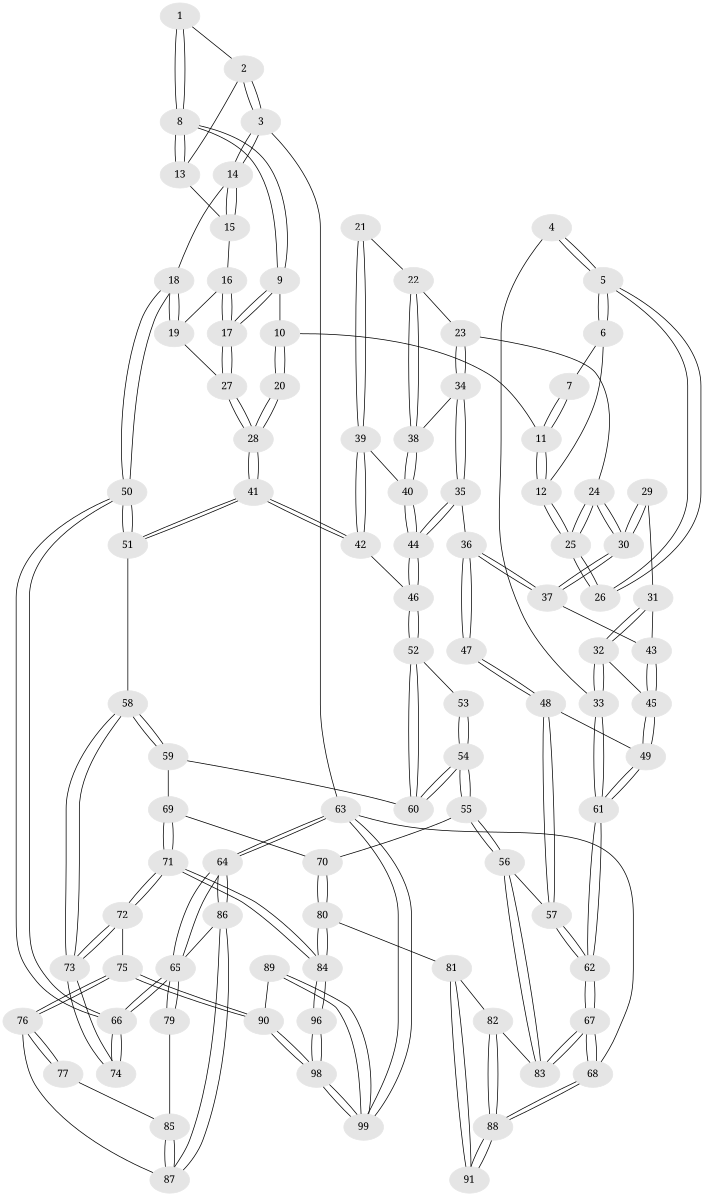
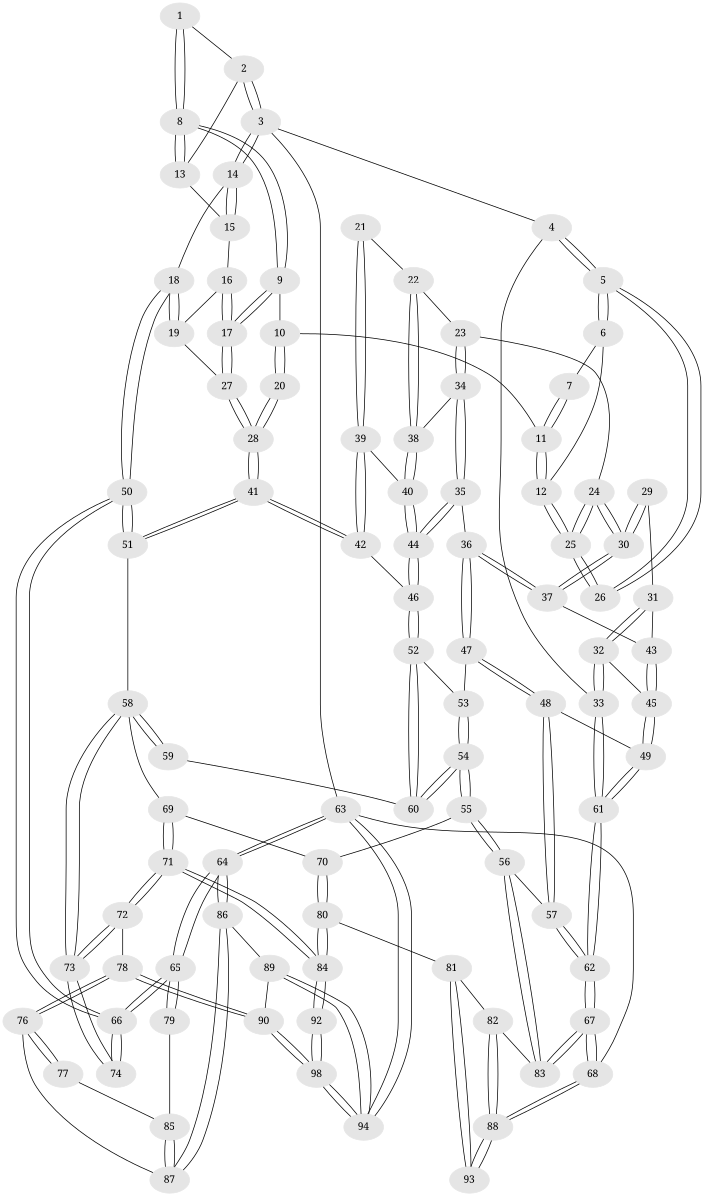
edge "3" -- "4": added
edge "47" -- "53": added
edge "59" -- "69": now "58" -- "69"
edge "86" -- "65": now "86" -- "89"
node "75": label "75" -> "78"
node "96": label "96" -> "92"
node "99": label "99" -> "94"
node "91": label "91" -> "93"
